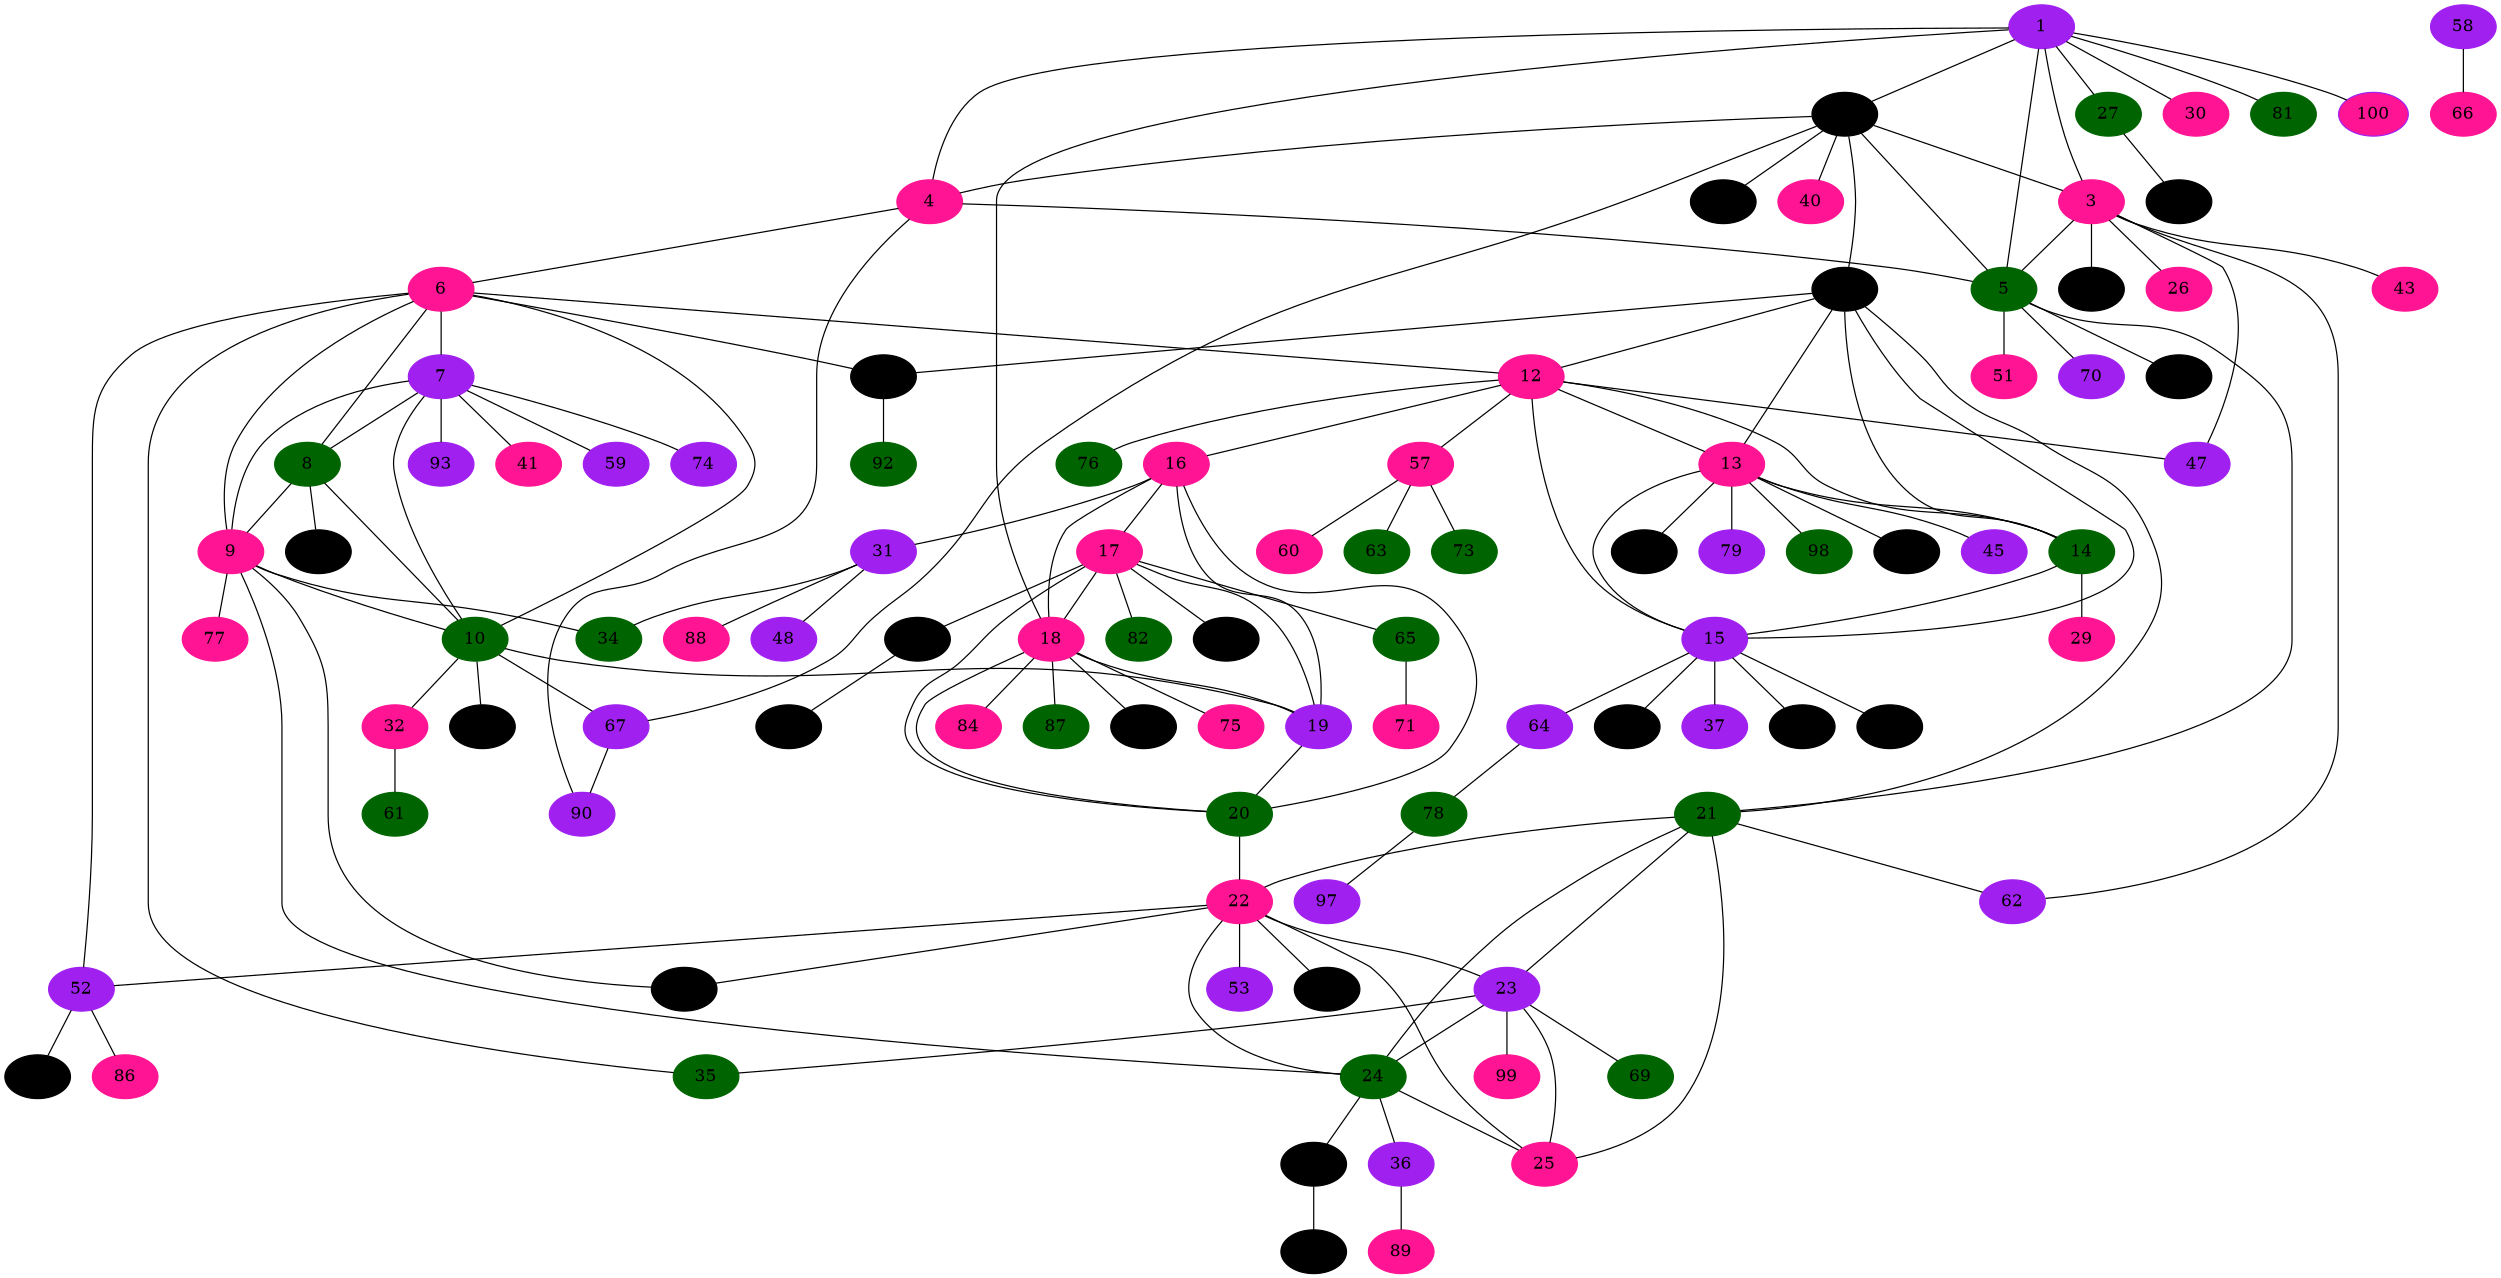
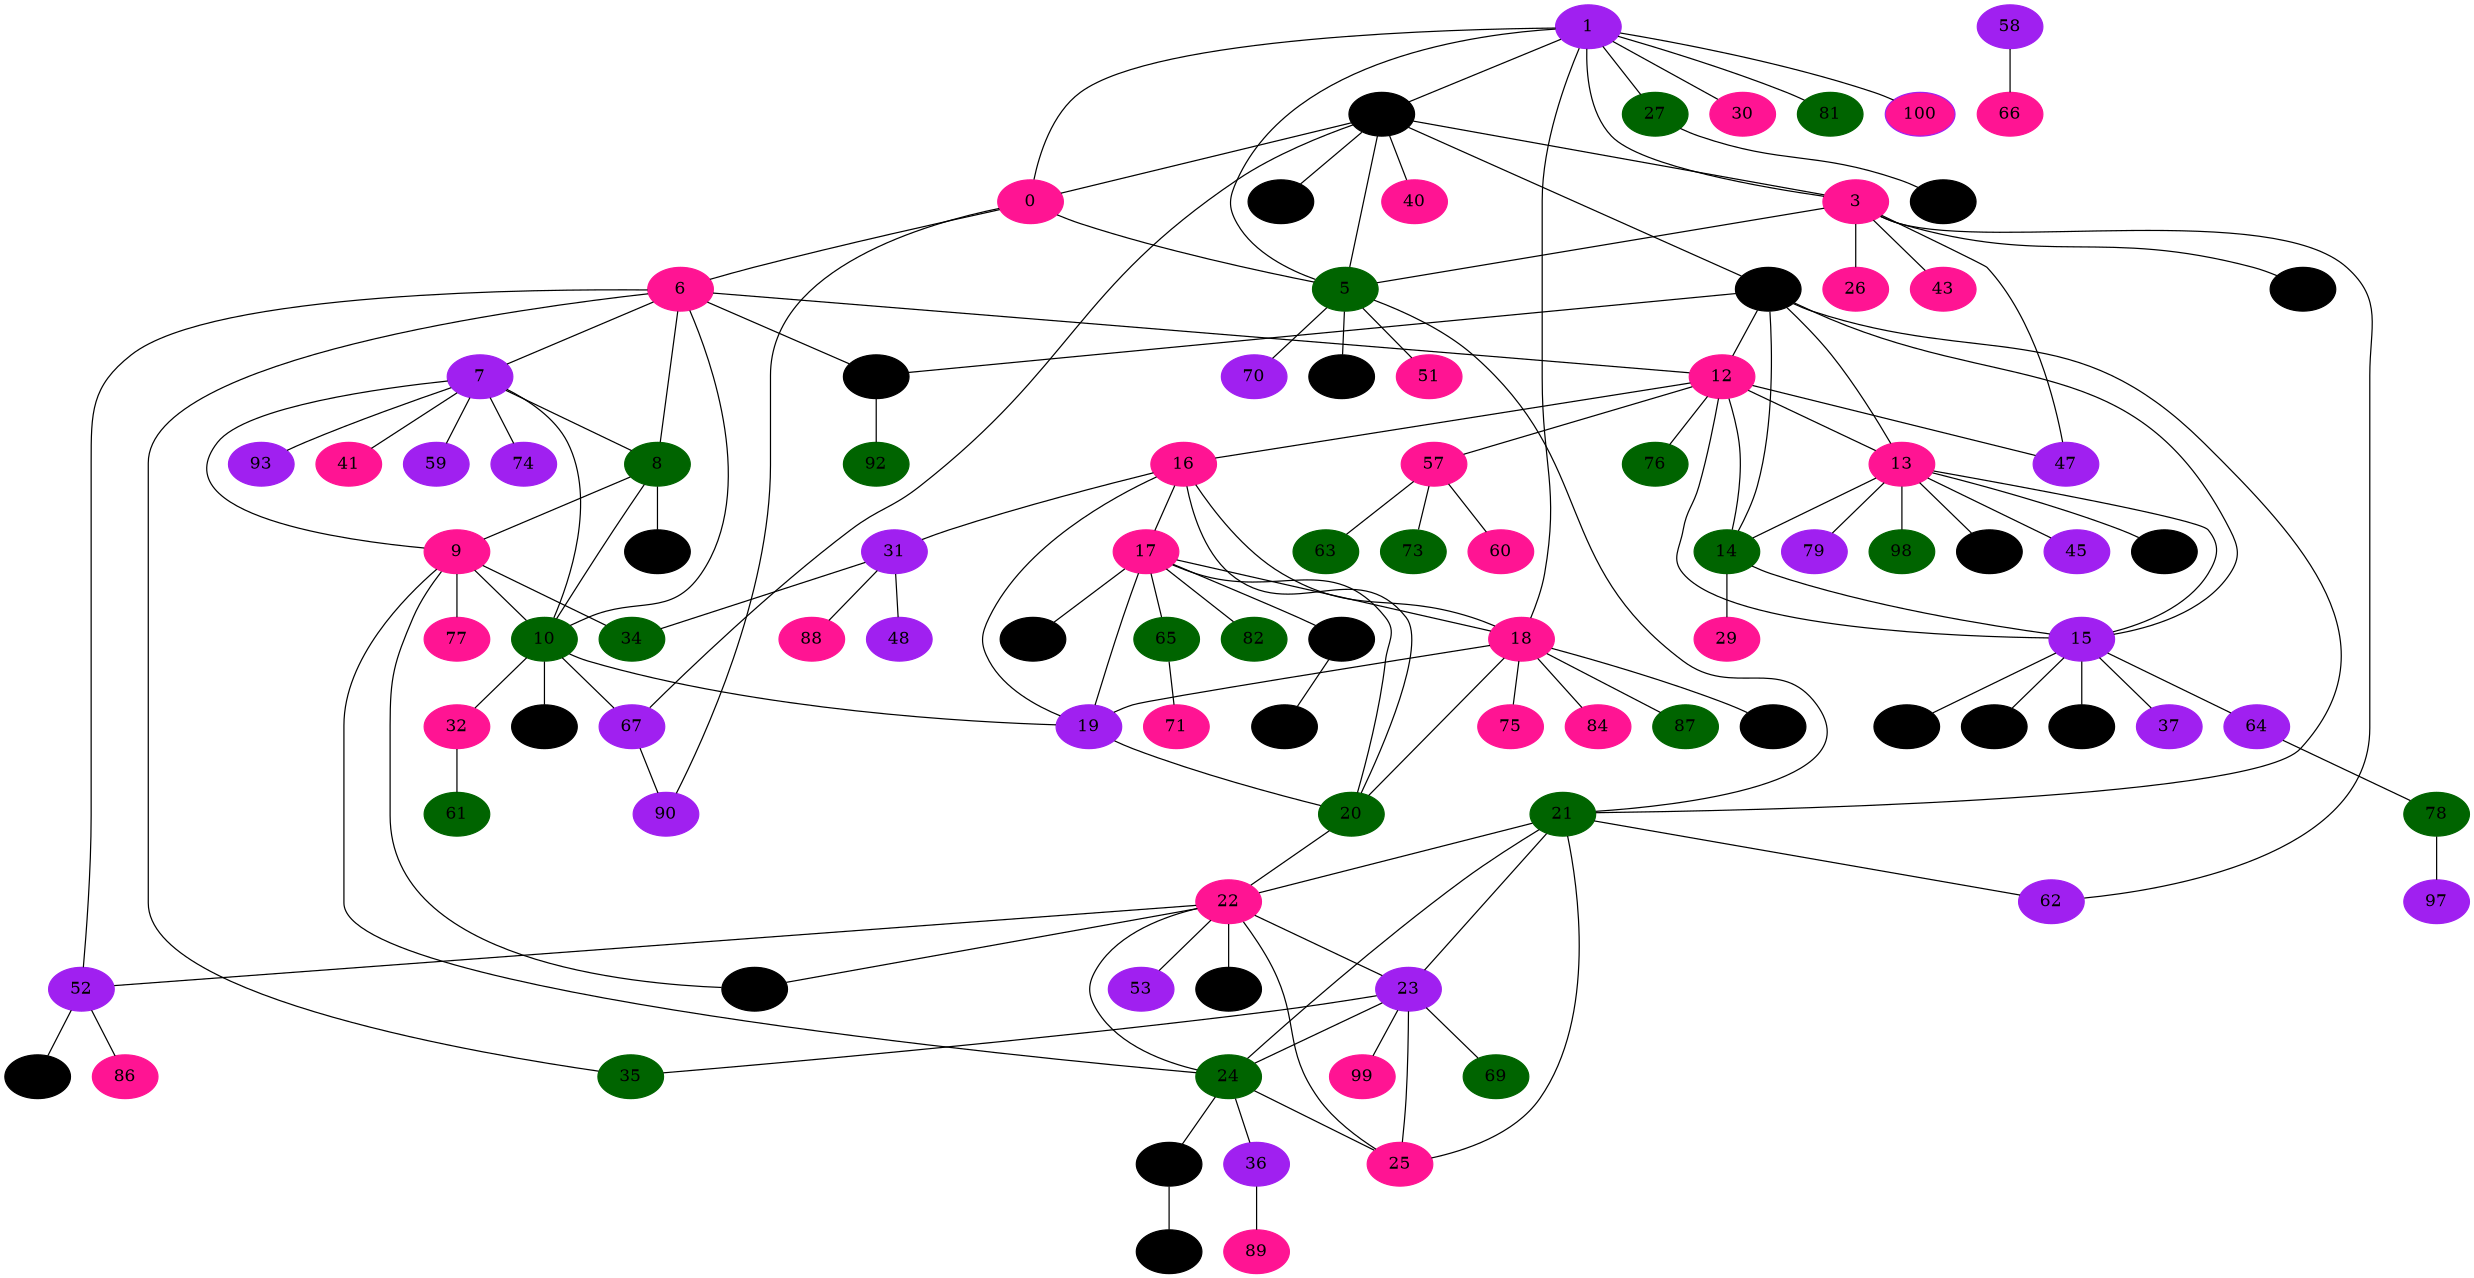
node "4": label "4" -> "0"
edge "6" -- "9": removed
